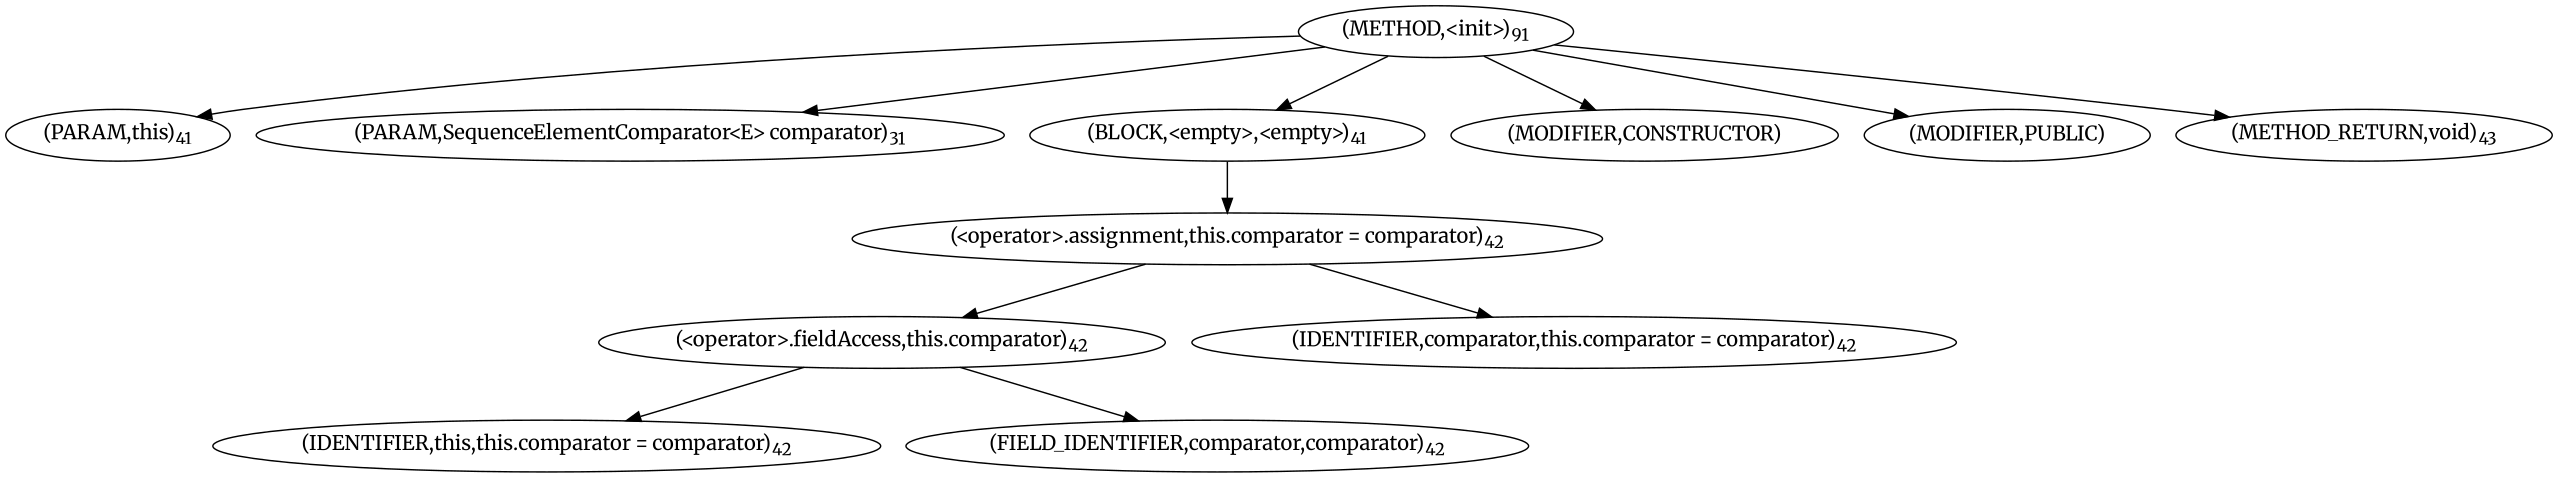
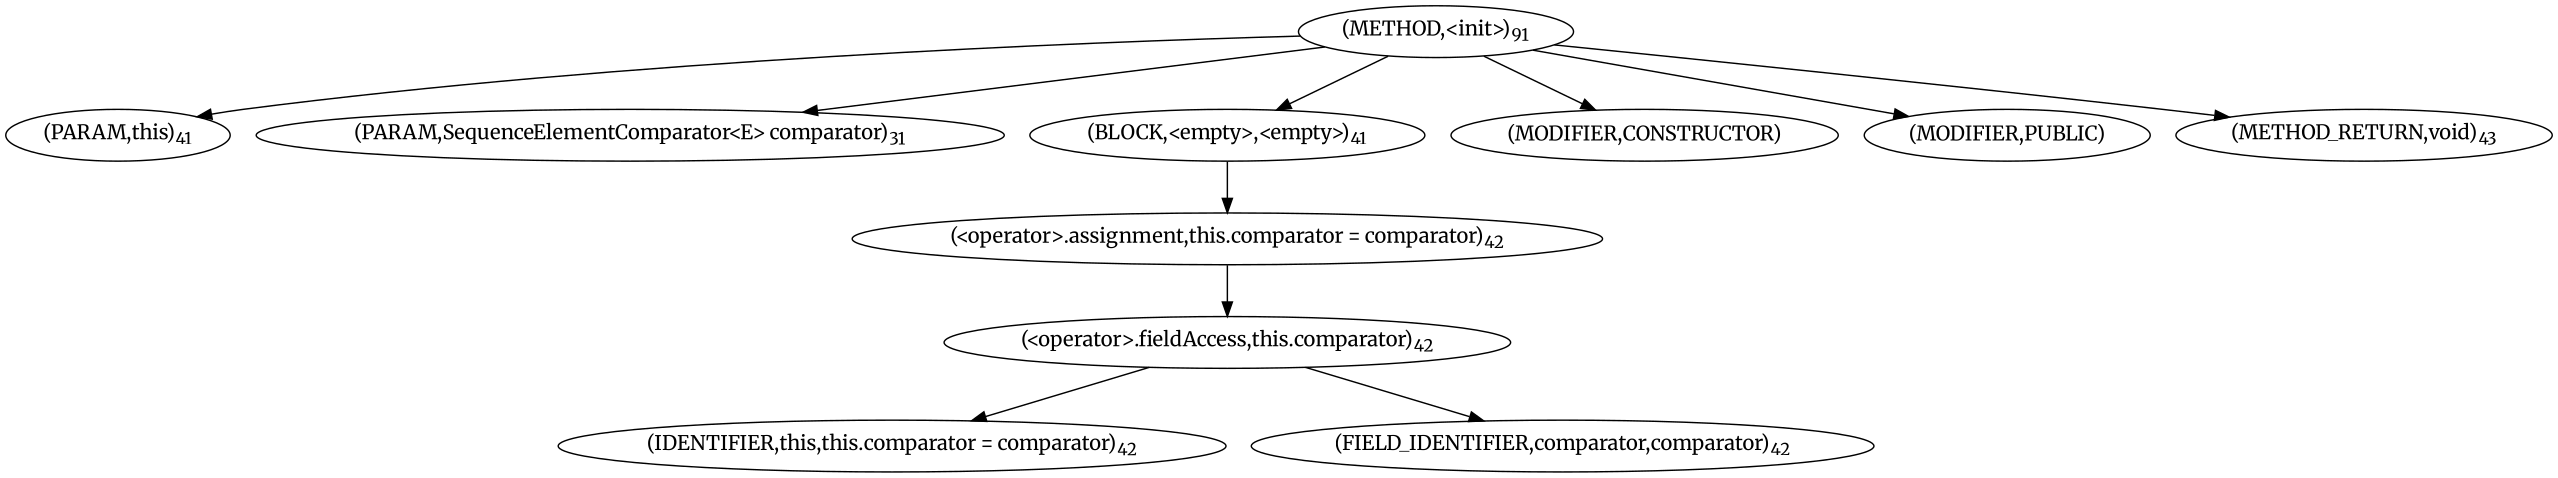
node "(IDENTIFIER,comparator,this.comparator = comparator)": removed
